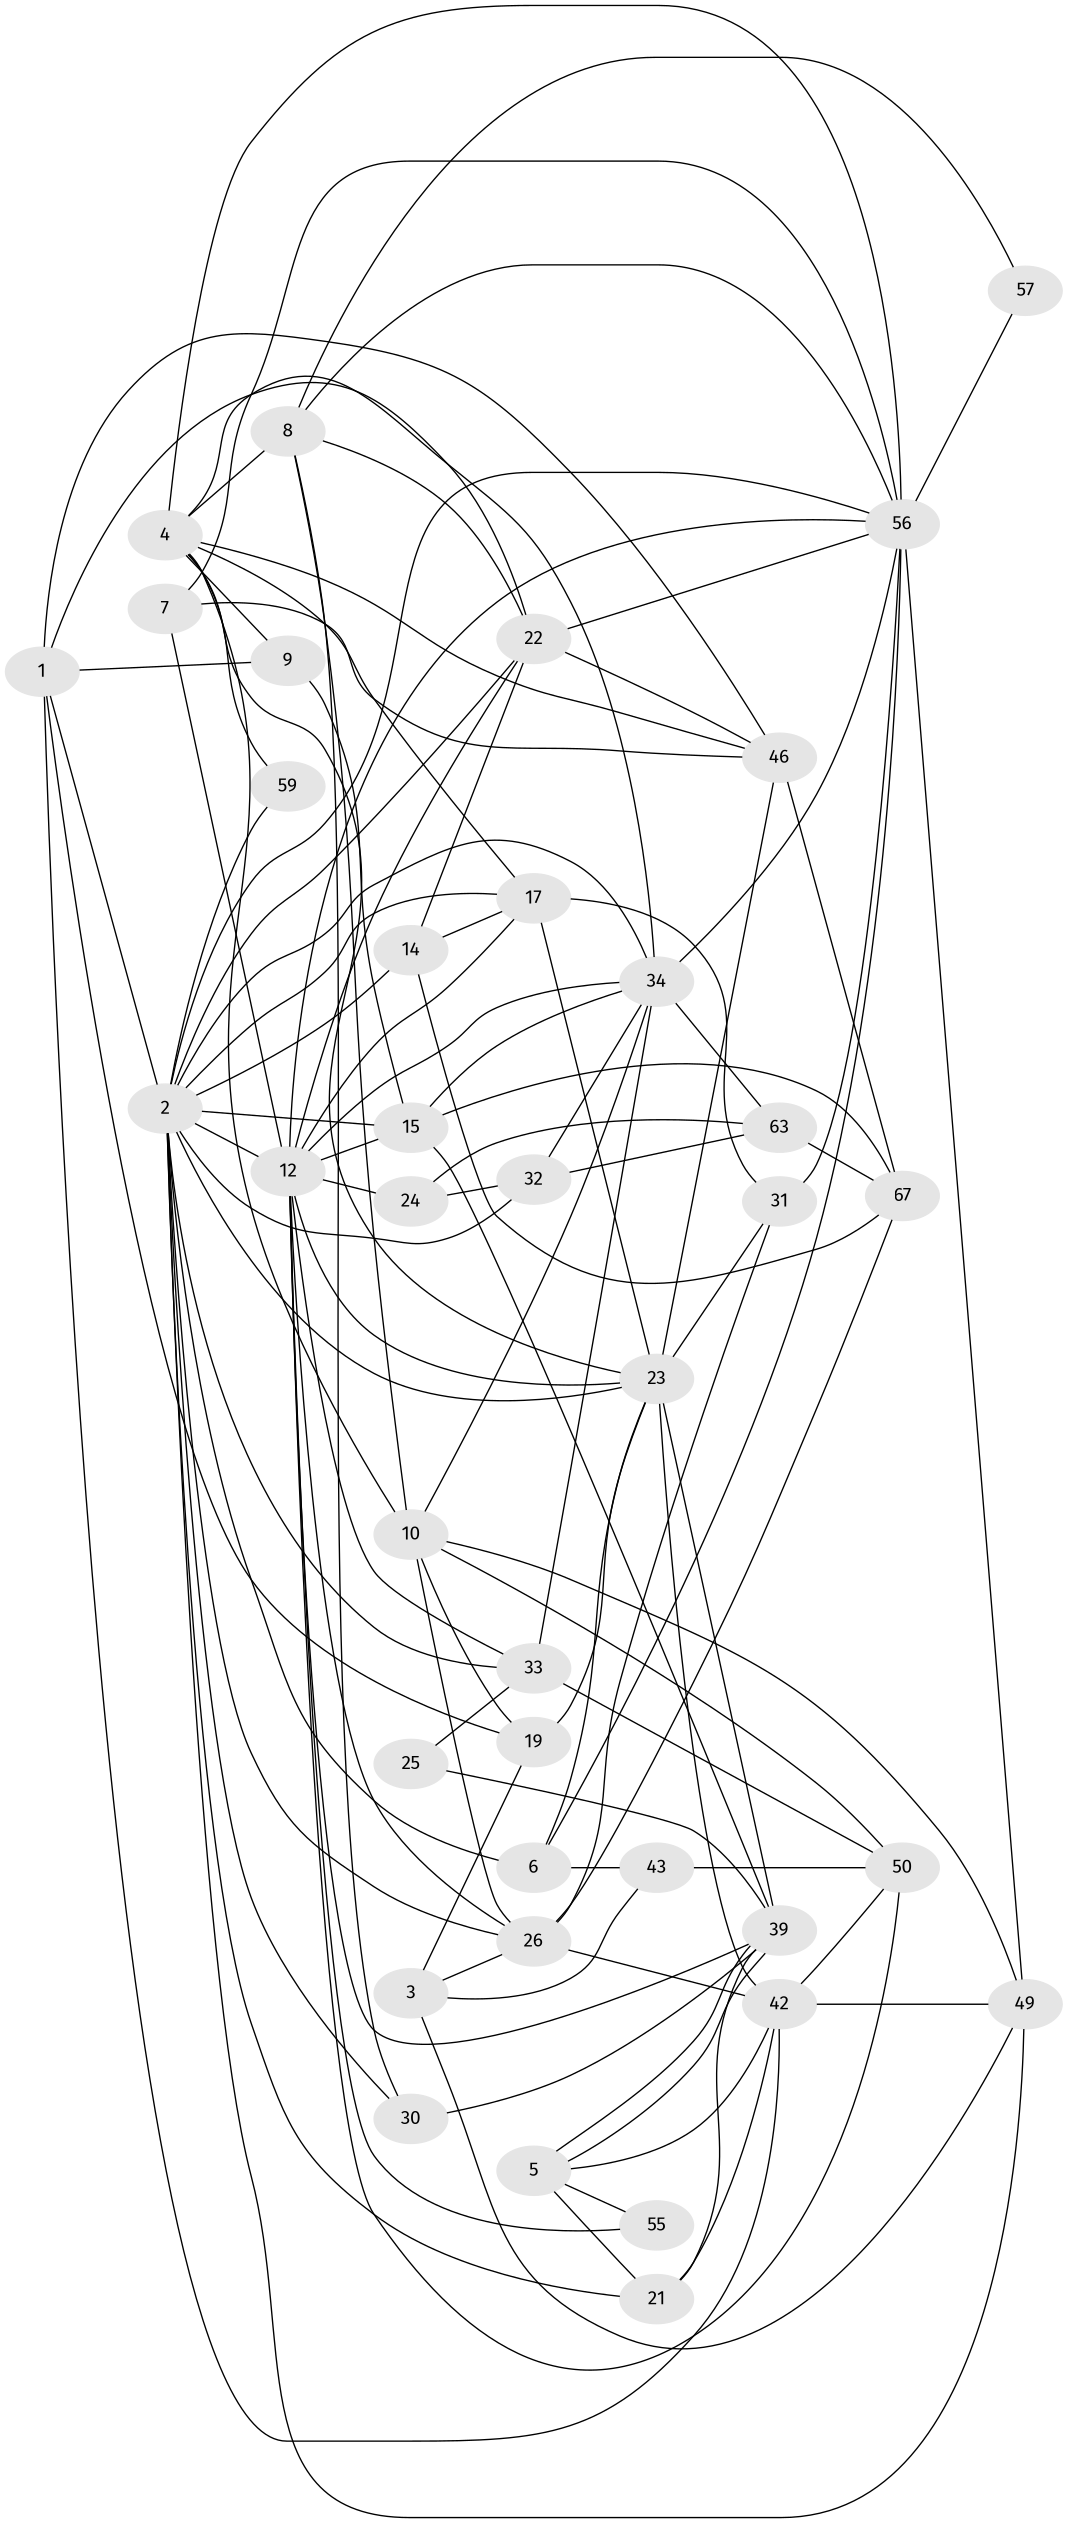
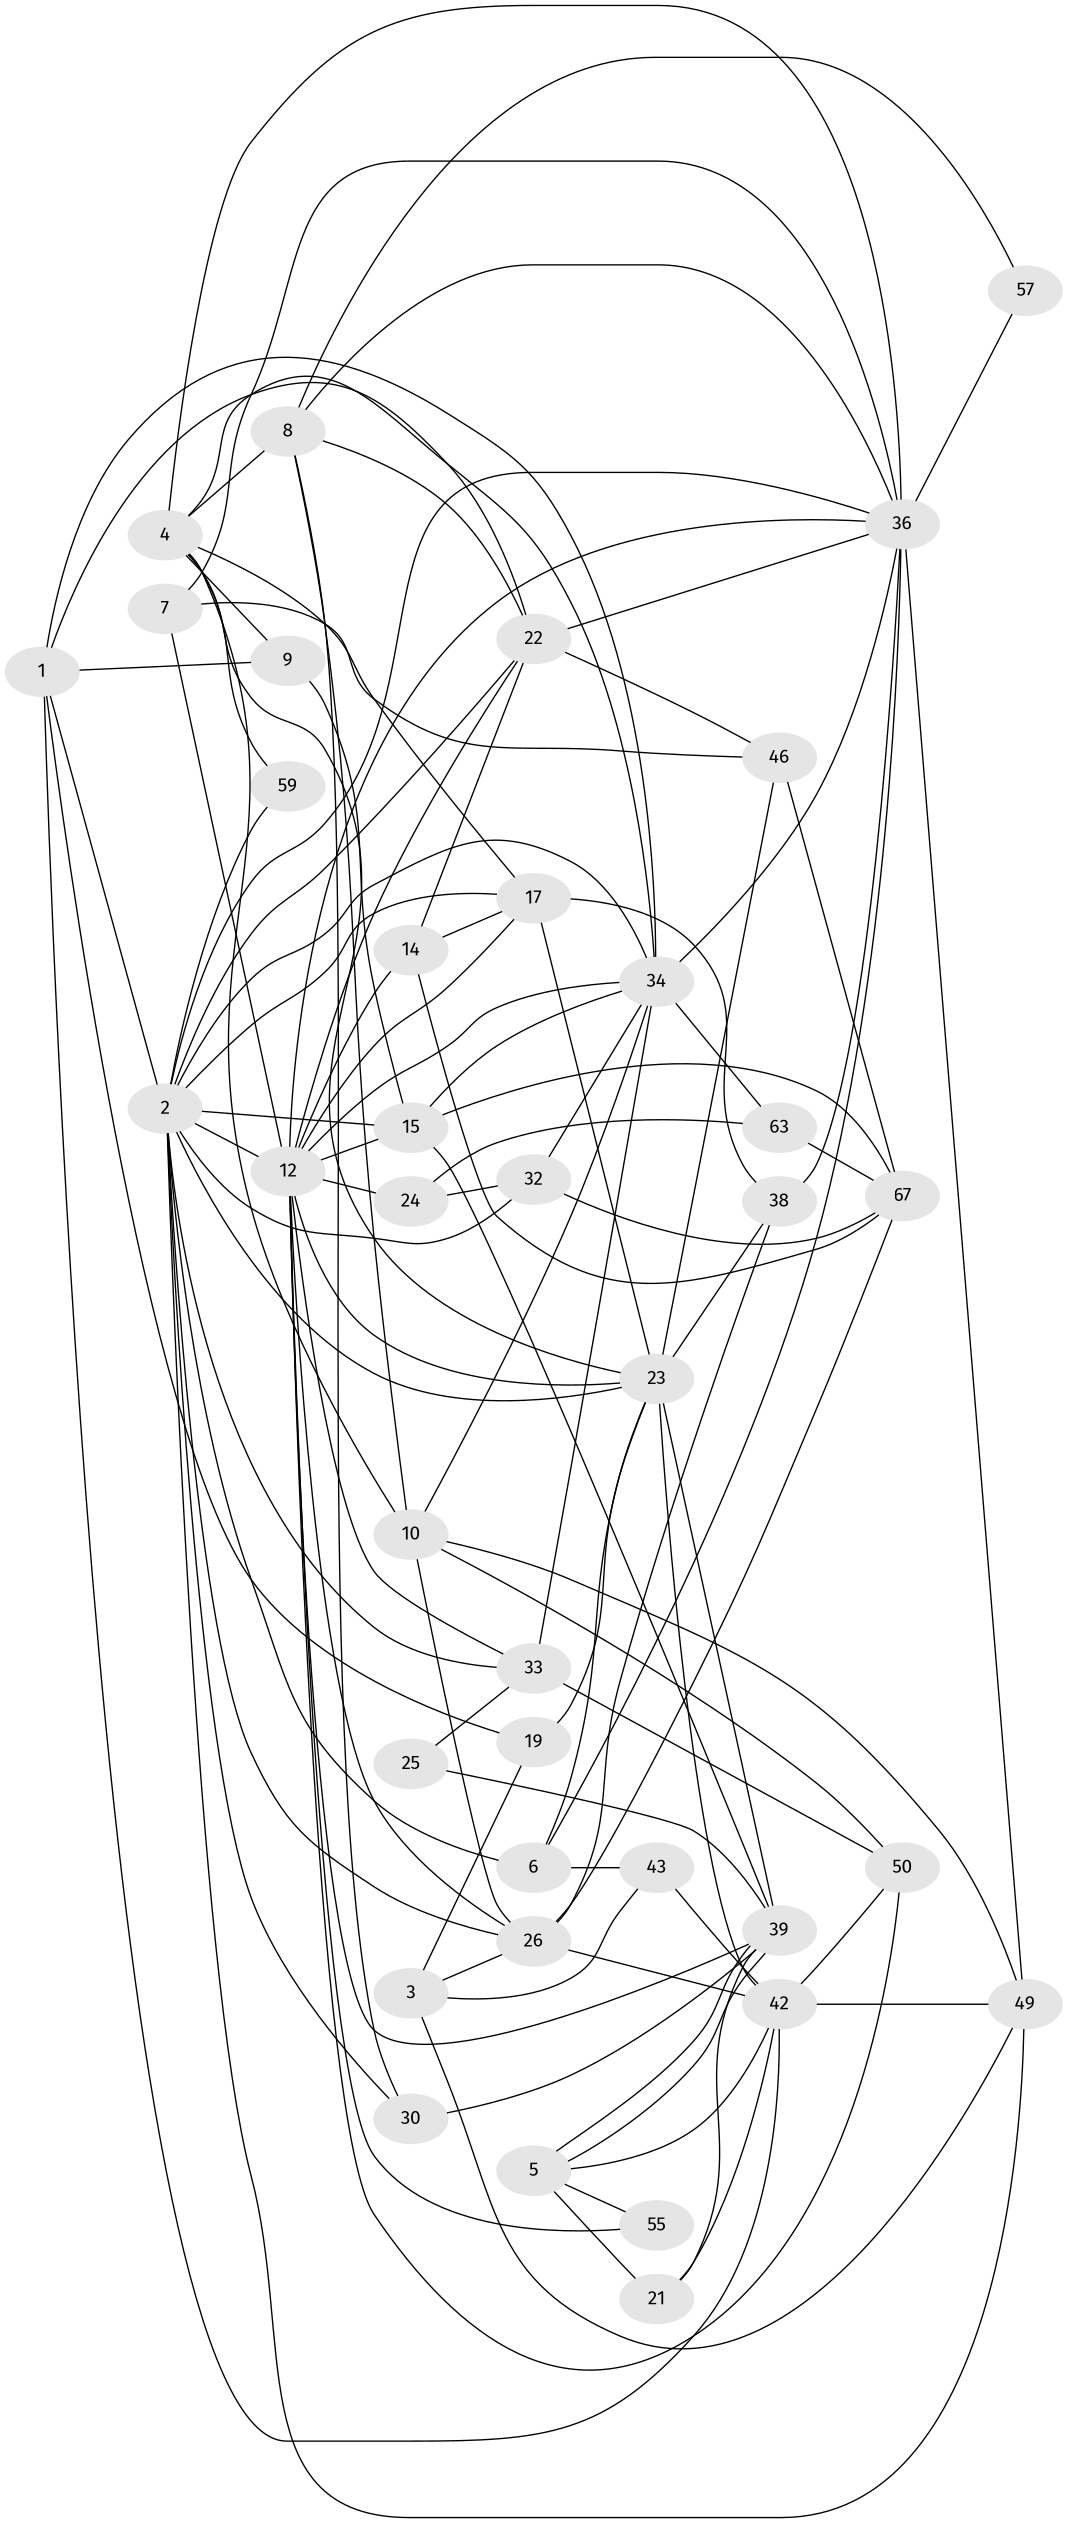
edge "1" -- "46": now "1" -- "34"
node "56": label "56" -> "36"
edge "4" -- "46": removed
edge "14" -- "2": now "14" -- "12"
edge "63" -- "32": now "67" -- "32"
node "31": label "31" -> "38"
edge "10" -- "19": removed
edge "2" -- "21": removed
edge "43" -- "50": now "43" -- "42"
